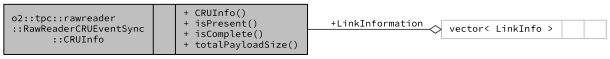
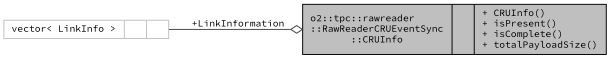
edge "o2::tpc::rawreader" -> "vector< LinkInfo >": reversed
